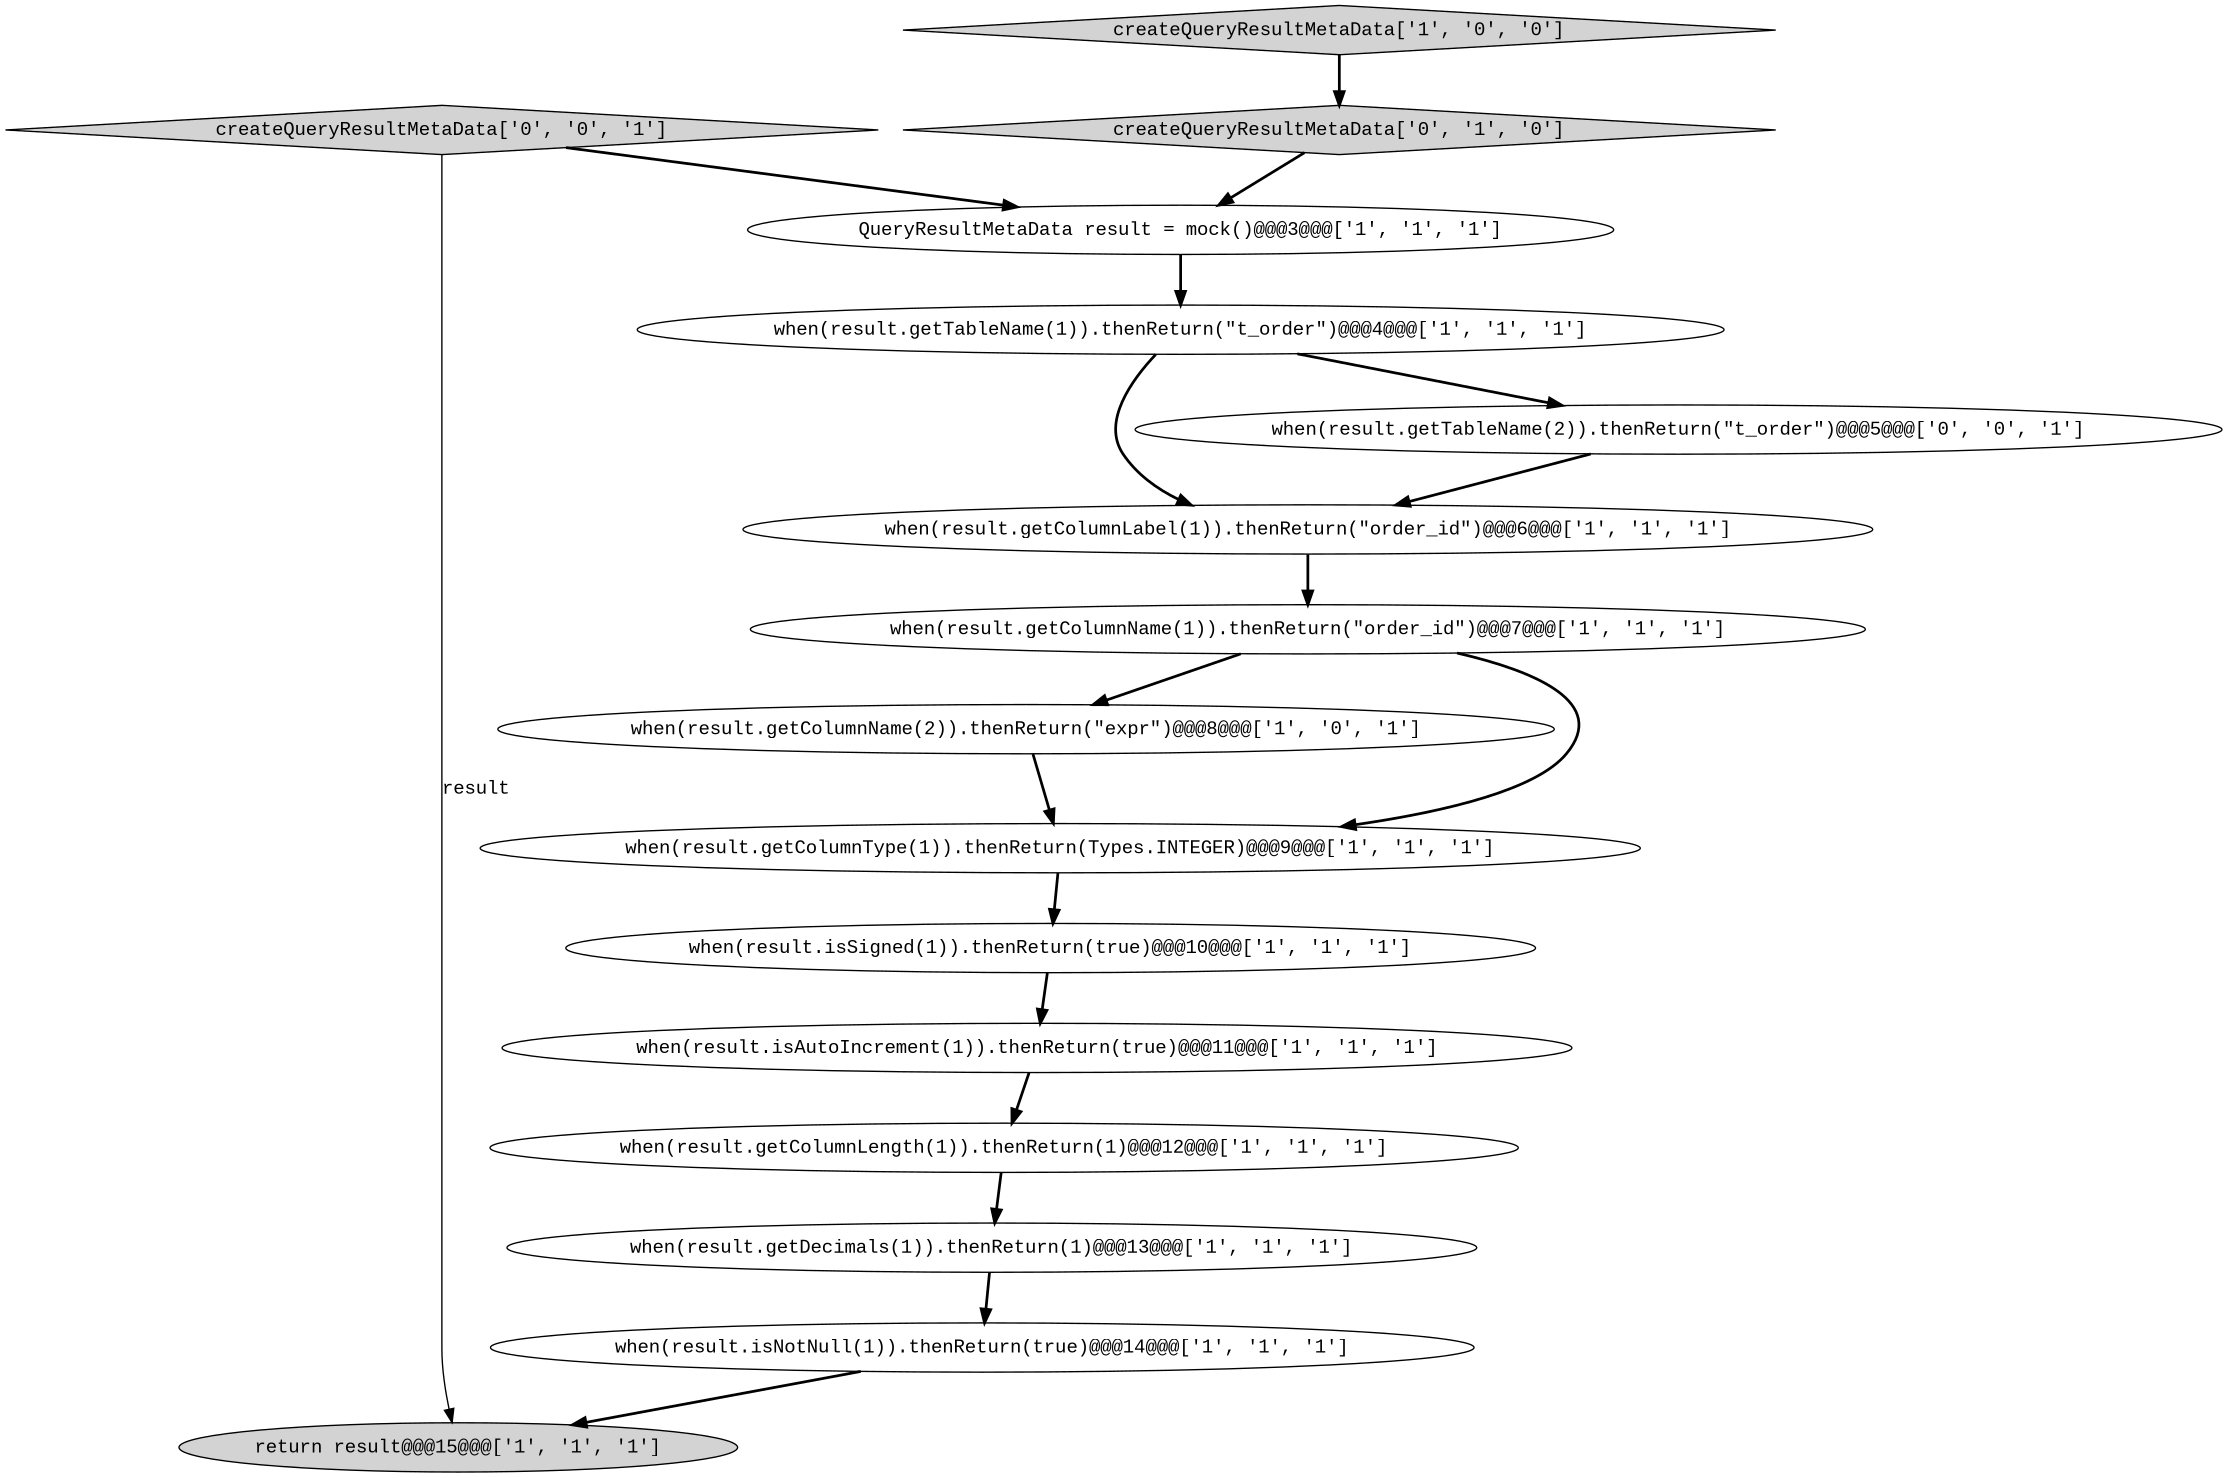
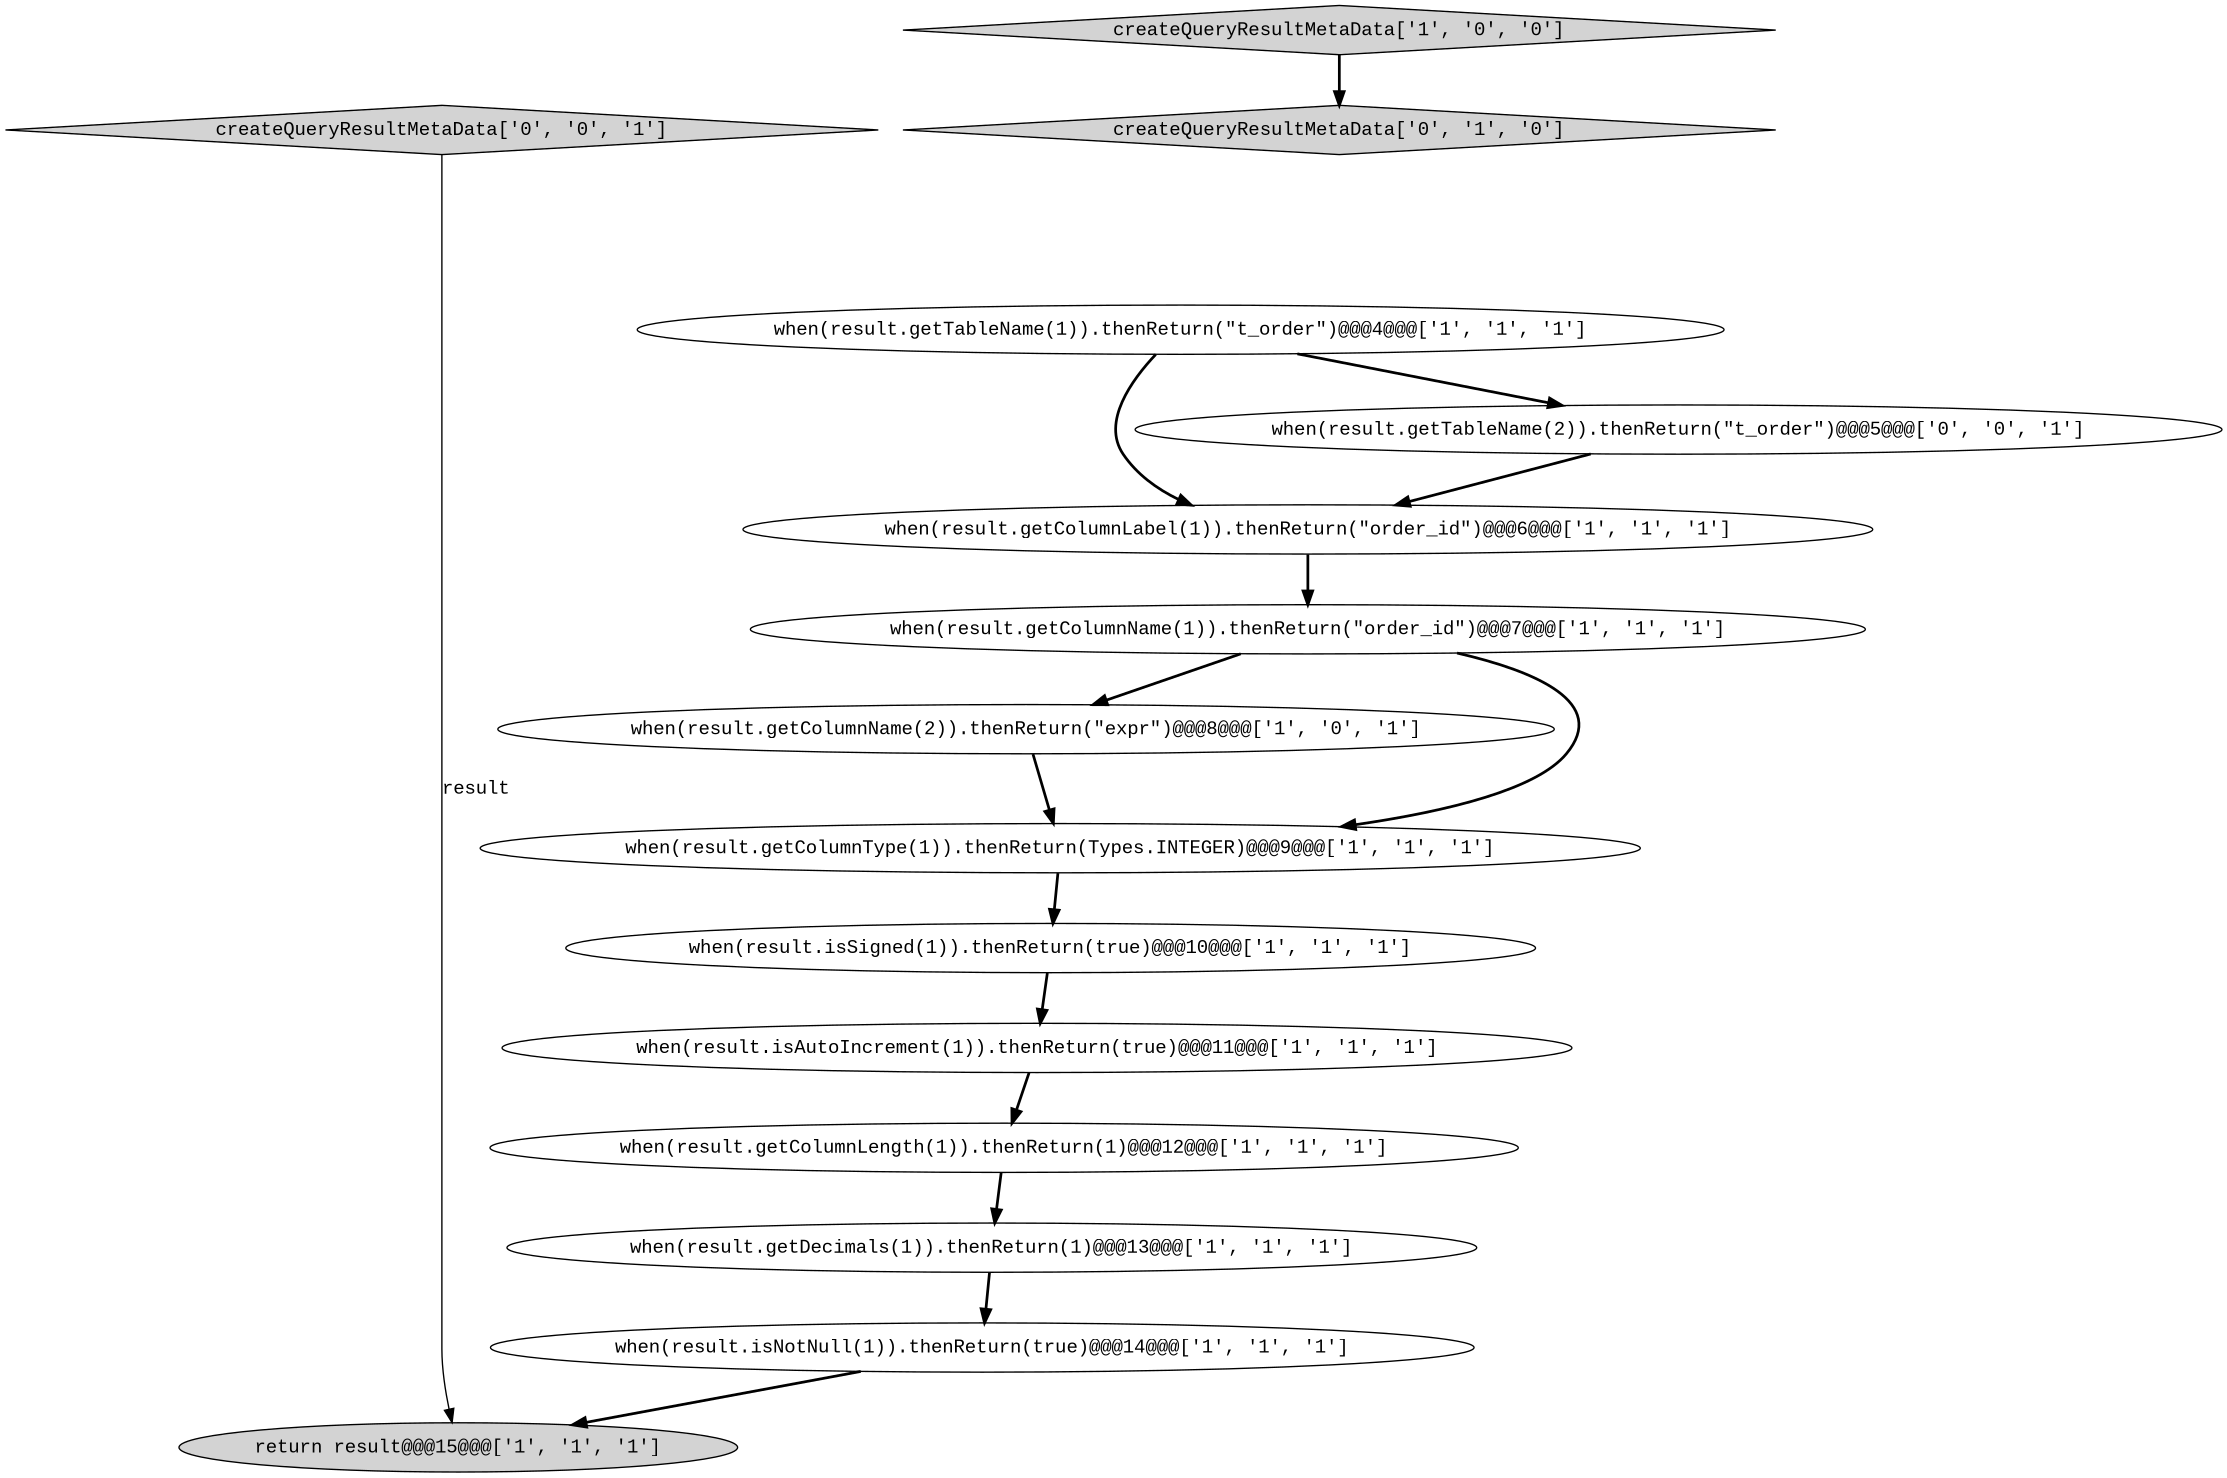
node "QueryResultMetaData result = mock()@@@3@@@['1', '1', '1']": removed
